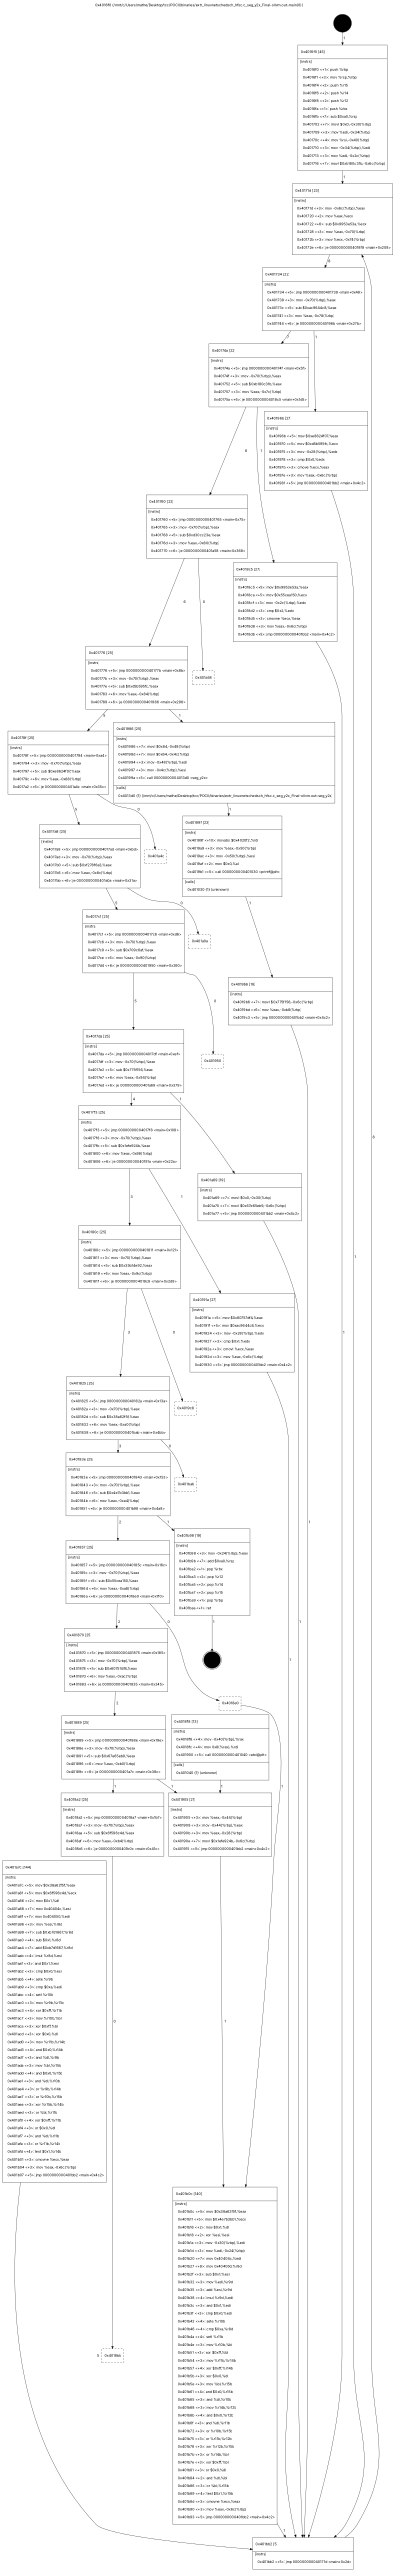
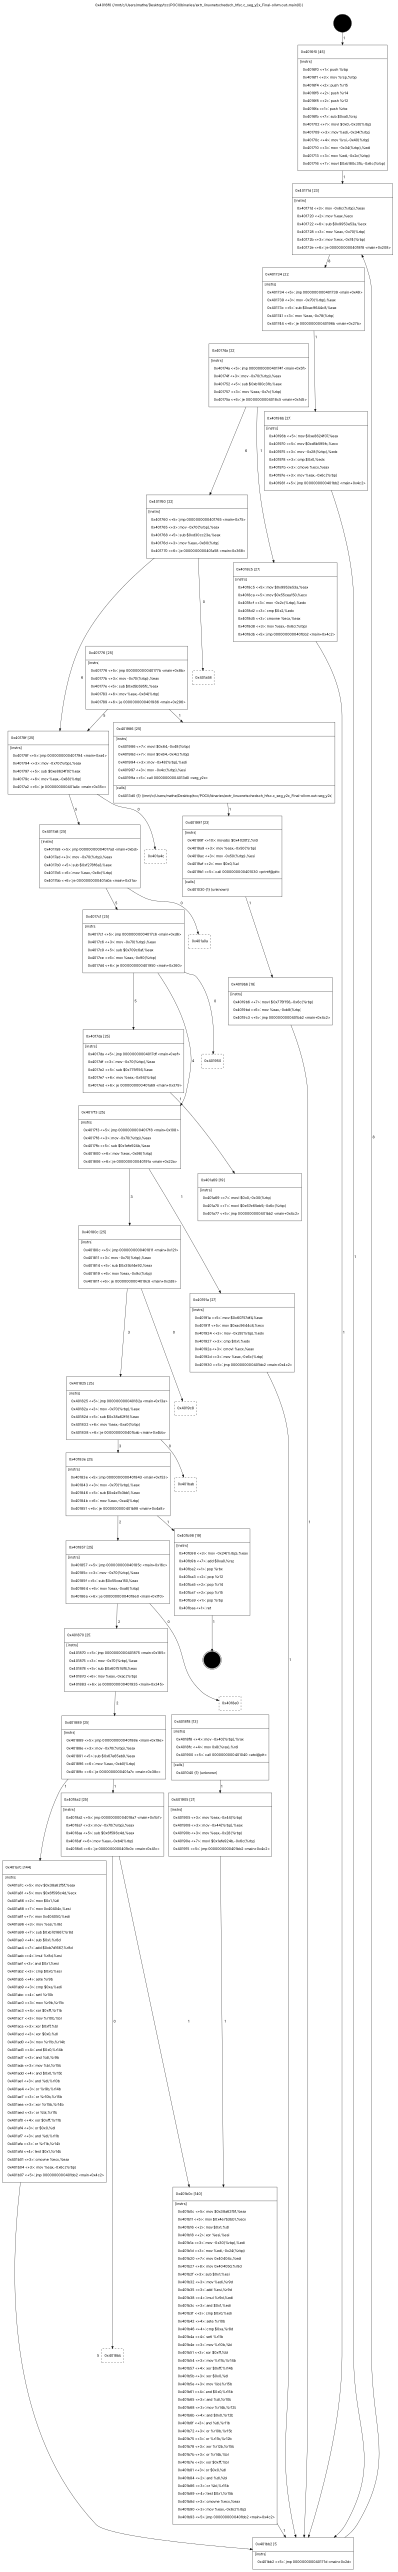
edge "0x401734 [22]" -> "0x40174a [22]": removed, label "7"
edge "0x401760 [22]" -> "0x401776 [25]": now "0x401760 [22]" -> "0x40178f [25]"
edge "0x4017da [25]" -> "0x4017f3 [25]": now "0x4017c1 [25]" -> "0x4017f3 [25]"
edge "0x401889 [25]" -> "0x401905 [21]": now "0x401889 [25]" -> "0x401a7c [144]"
edge "0x401a69 [19]" -> "0x401bb2 [5]": removed, label "1"
edge "0x4018e0" -> "0x401b0c [140]": now "0x4018a2 [25]" -> "0x401b0c [140]"
